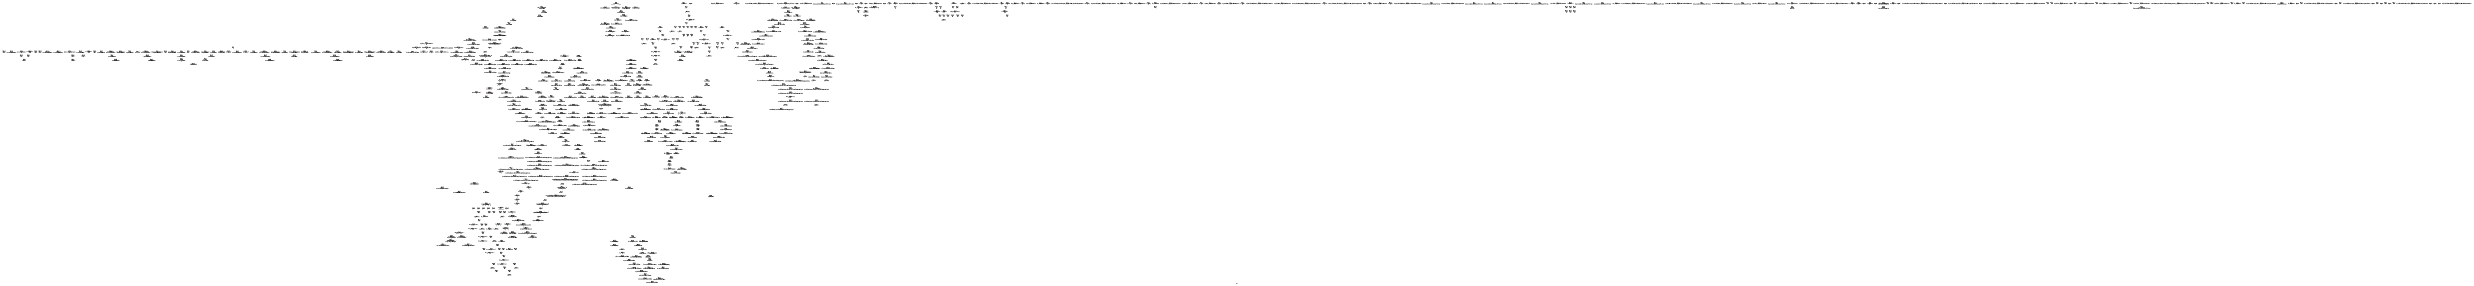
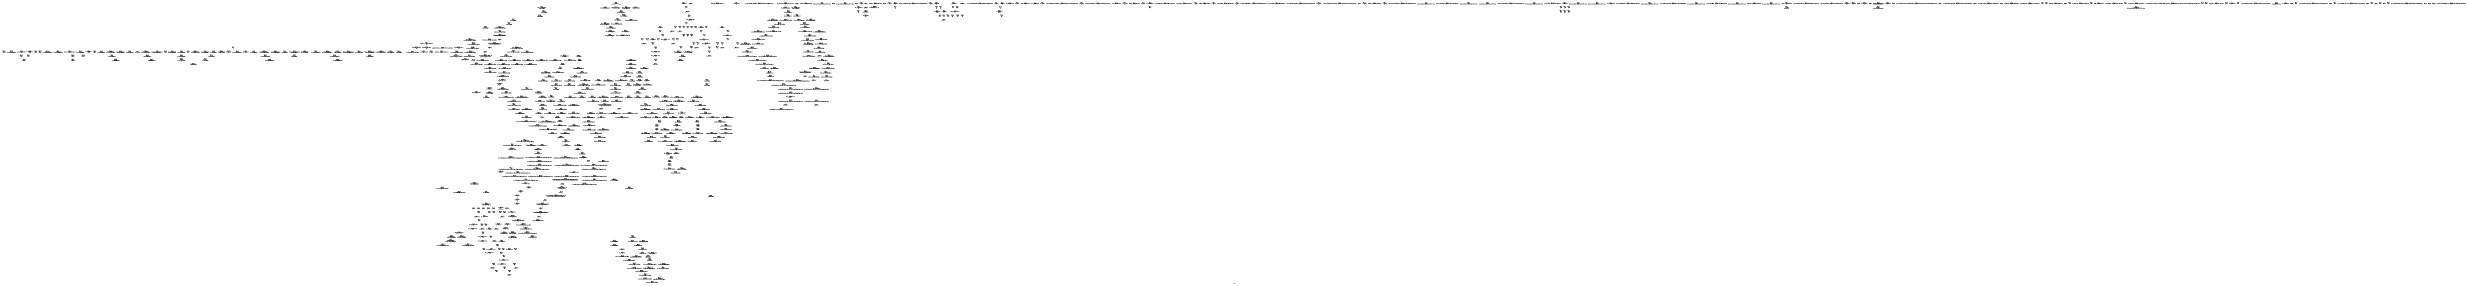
node "NodeID: 7": removed
